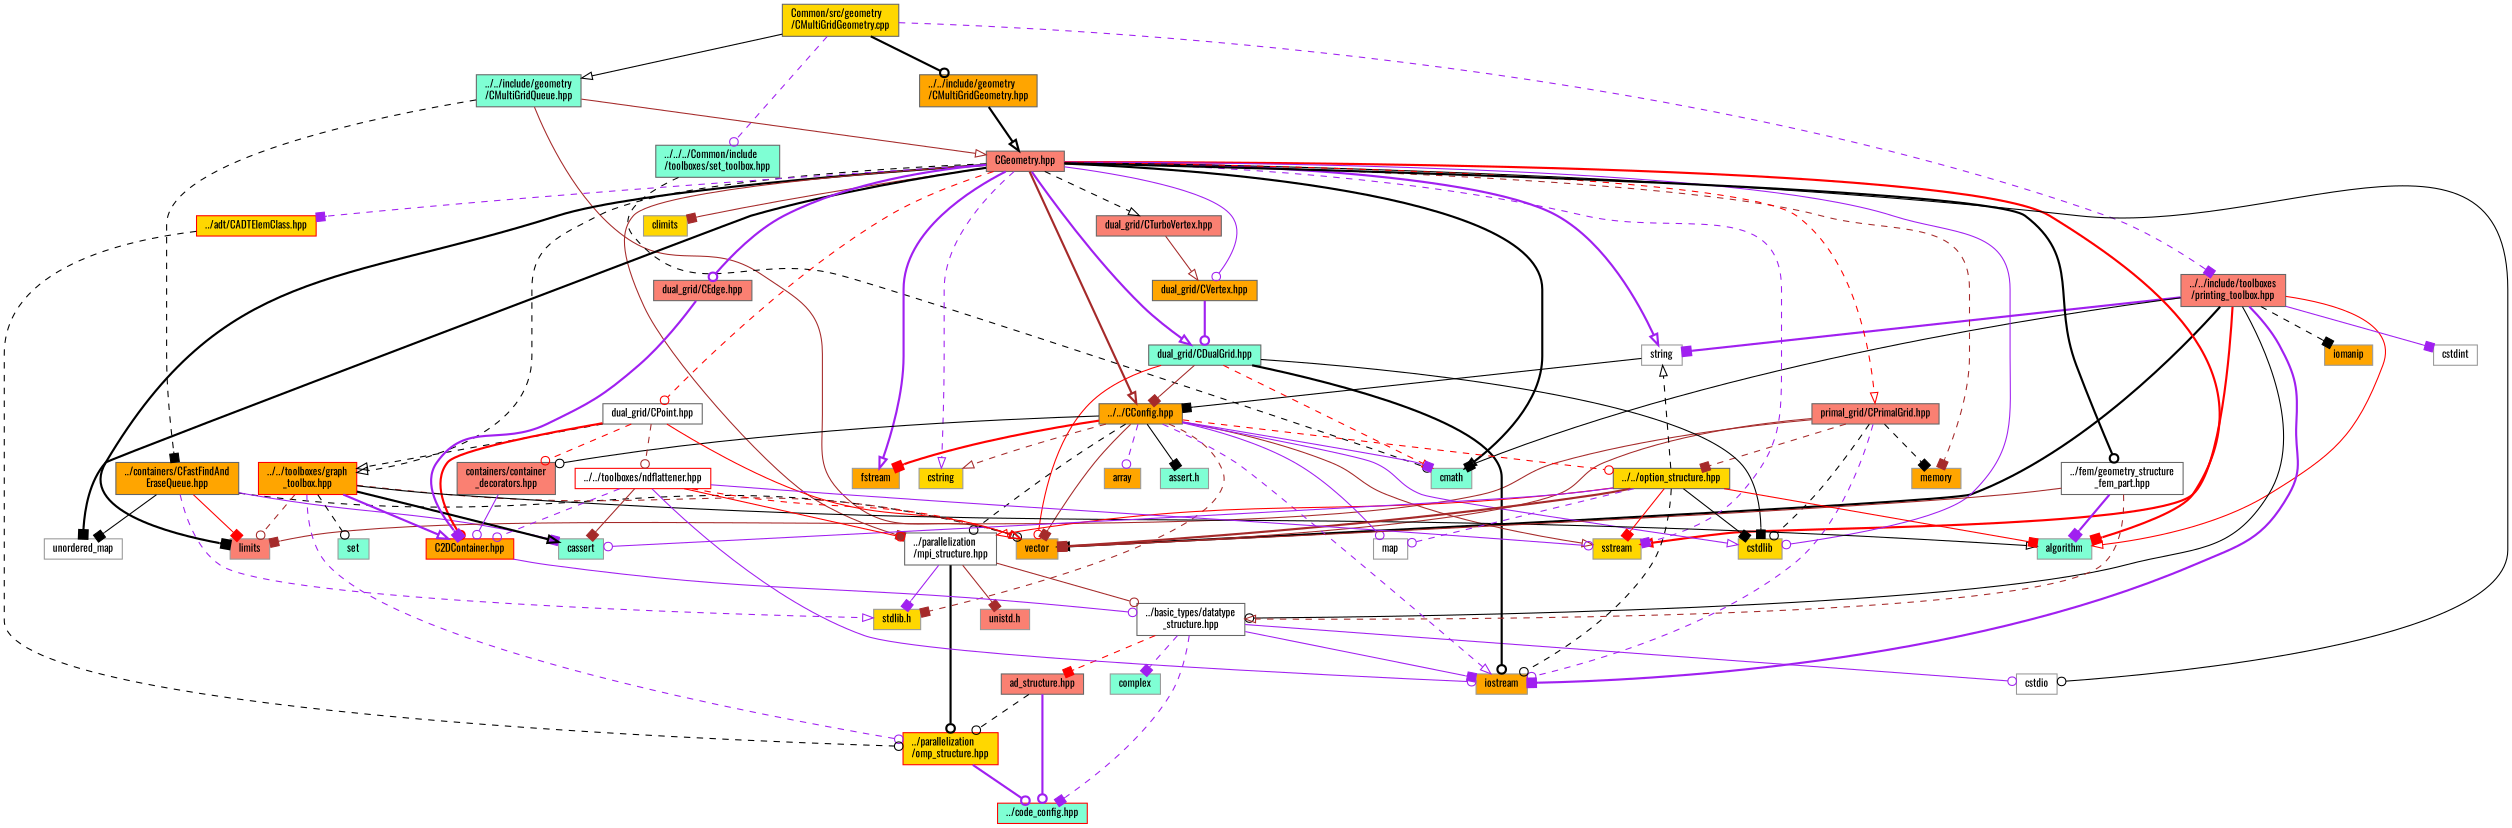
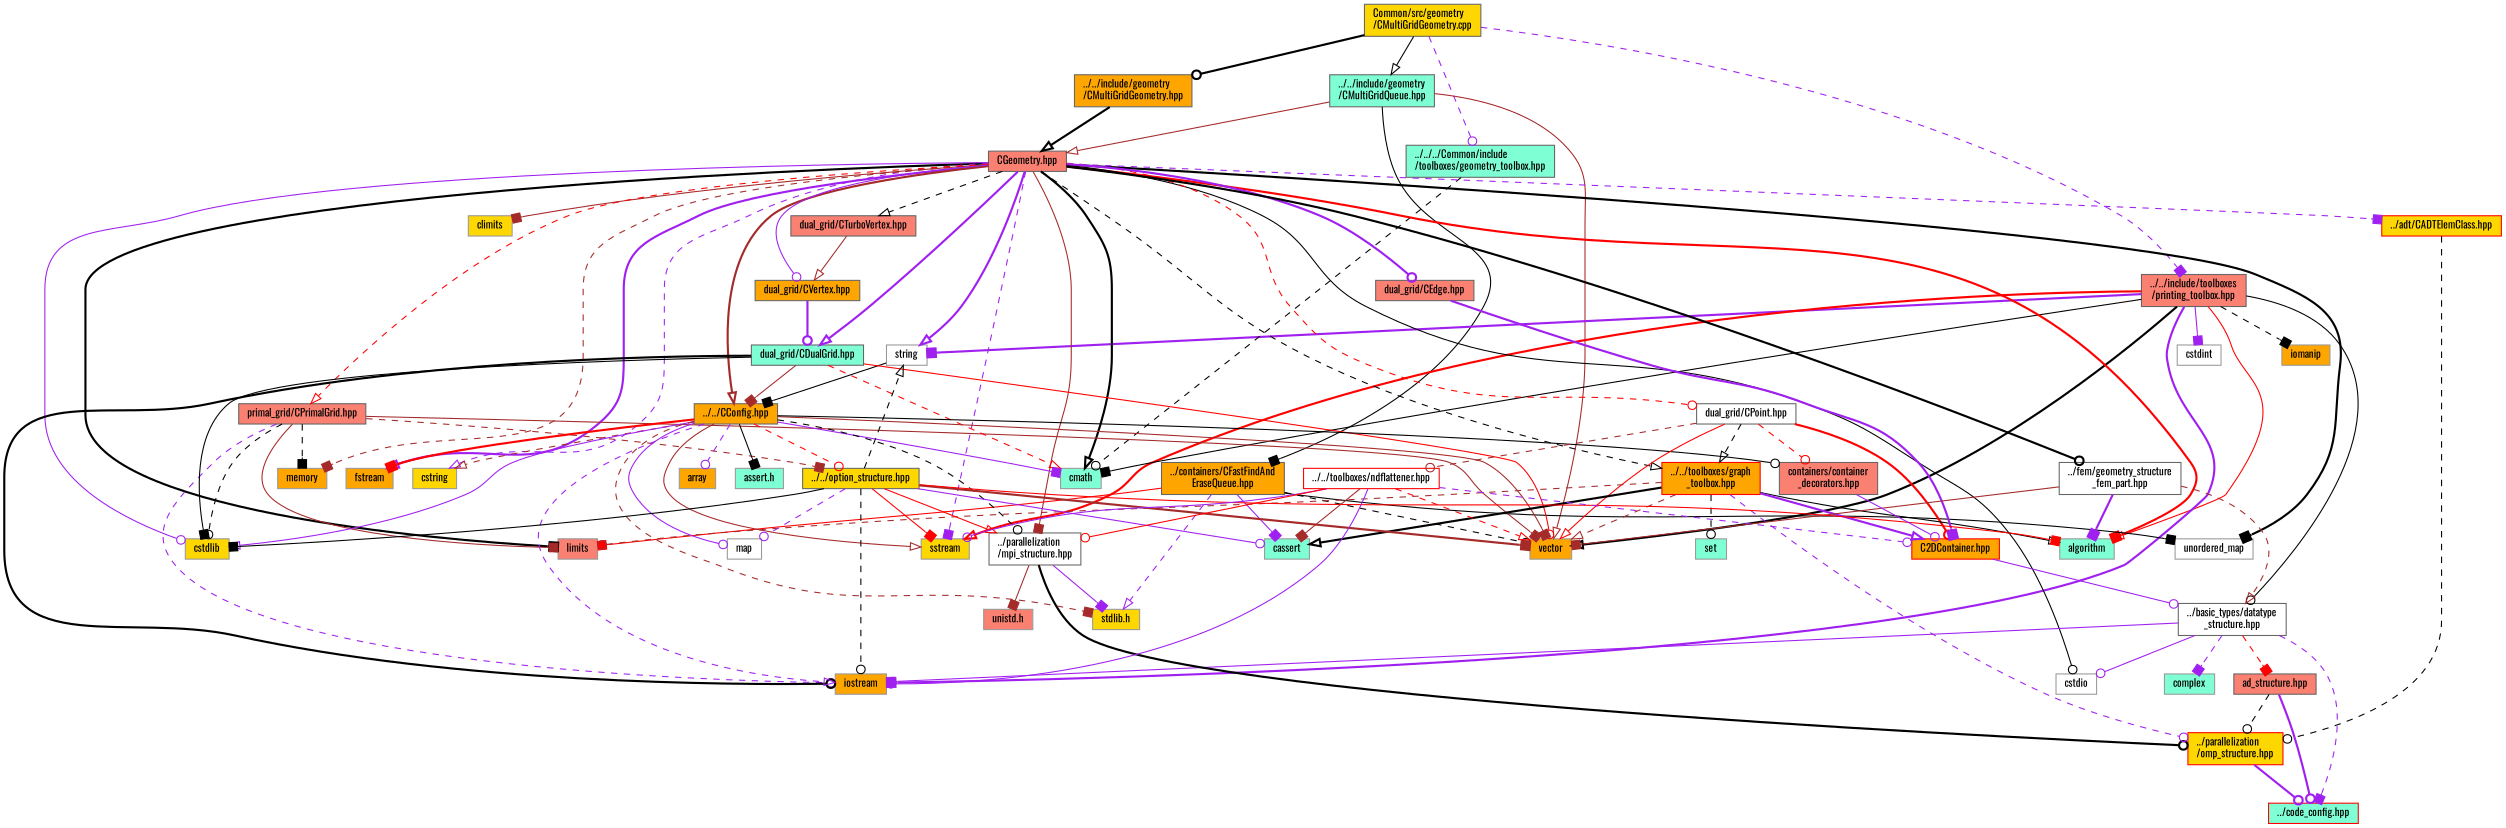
node "../../../Common/include /toolboxes/set_toolbox.hpp": label "../../../Common/include /toolboxes/set_toolbox.hpp" -> "../../../Common/include /toolboxes/geometry_toolbox.hpp"
edge "../../include/geometry /CMultiGridQueue.hpp" -> "../containers/CFastFindAnd EraseQueue.hpp": style dashed -> solid
edge "../parallelization /mpi_structure.hpp" -> "../basic_types/datatype _structure.hpp": removed
